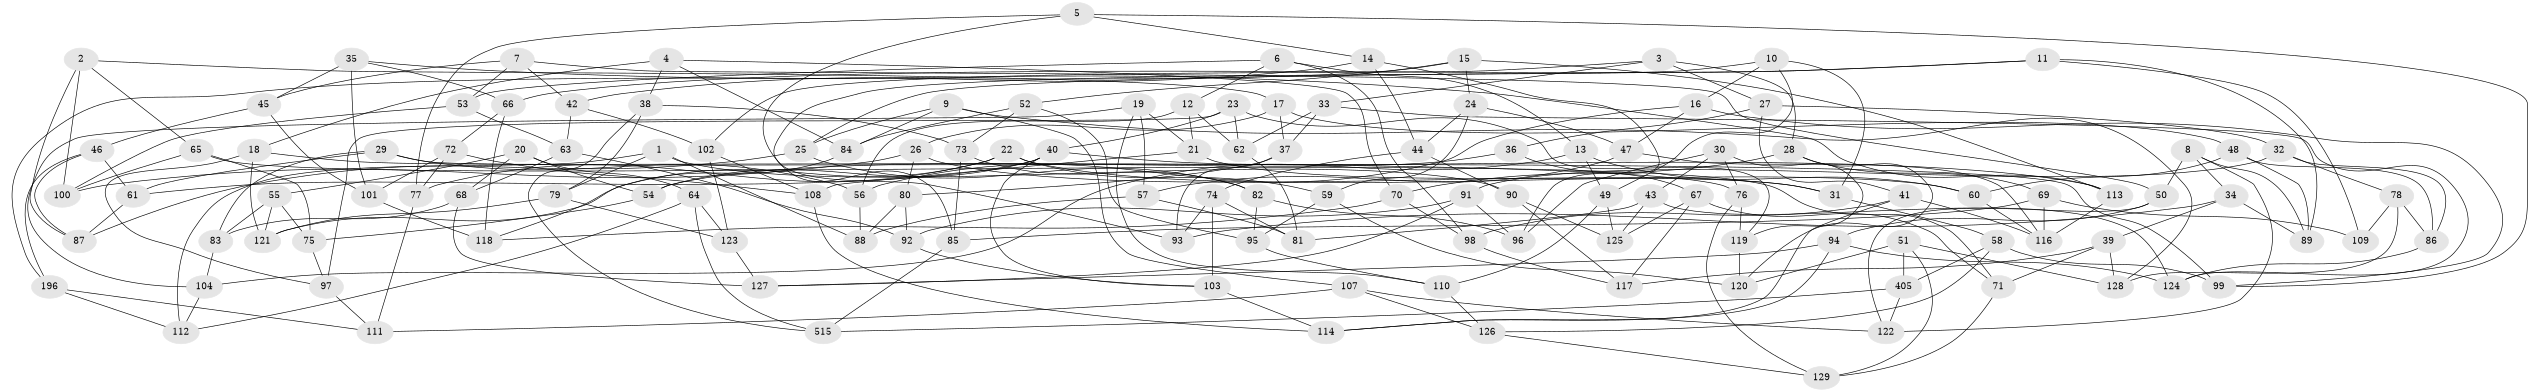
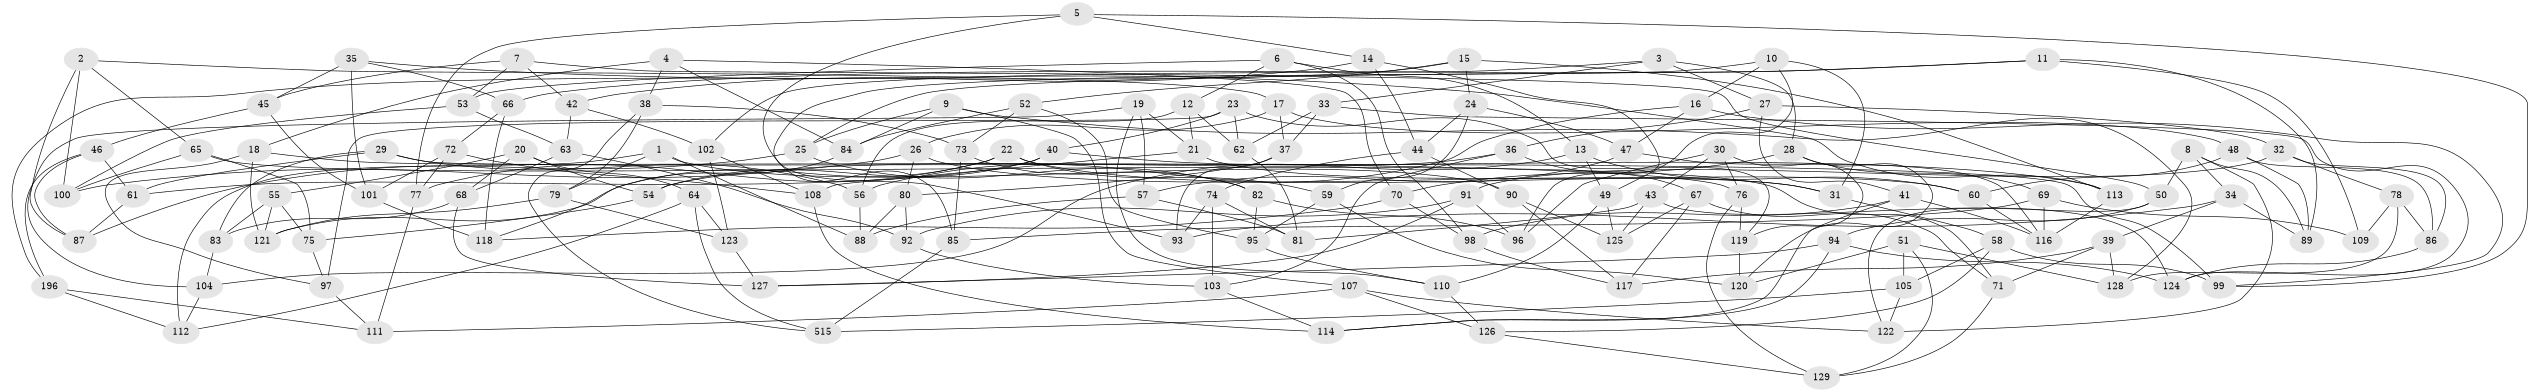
edge "40" -- "103": now "36" -- "103"
node "405": label "405" -> "105"
